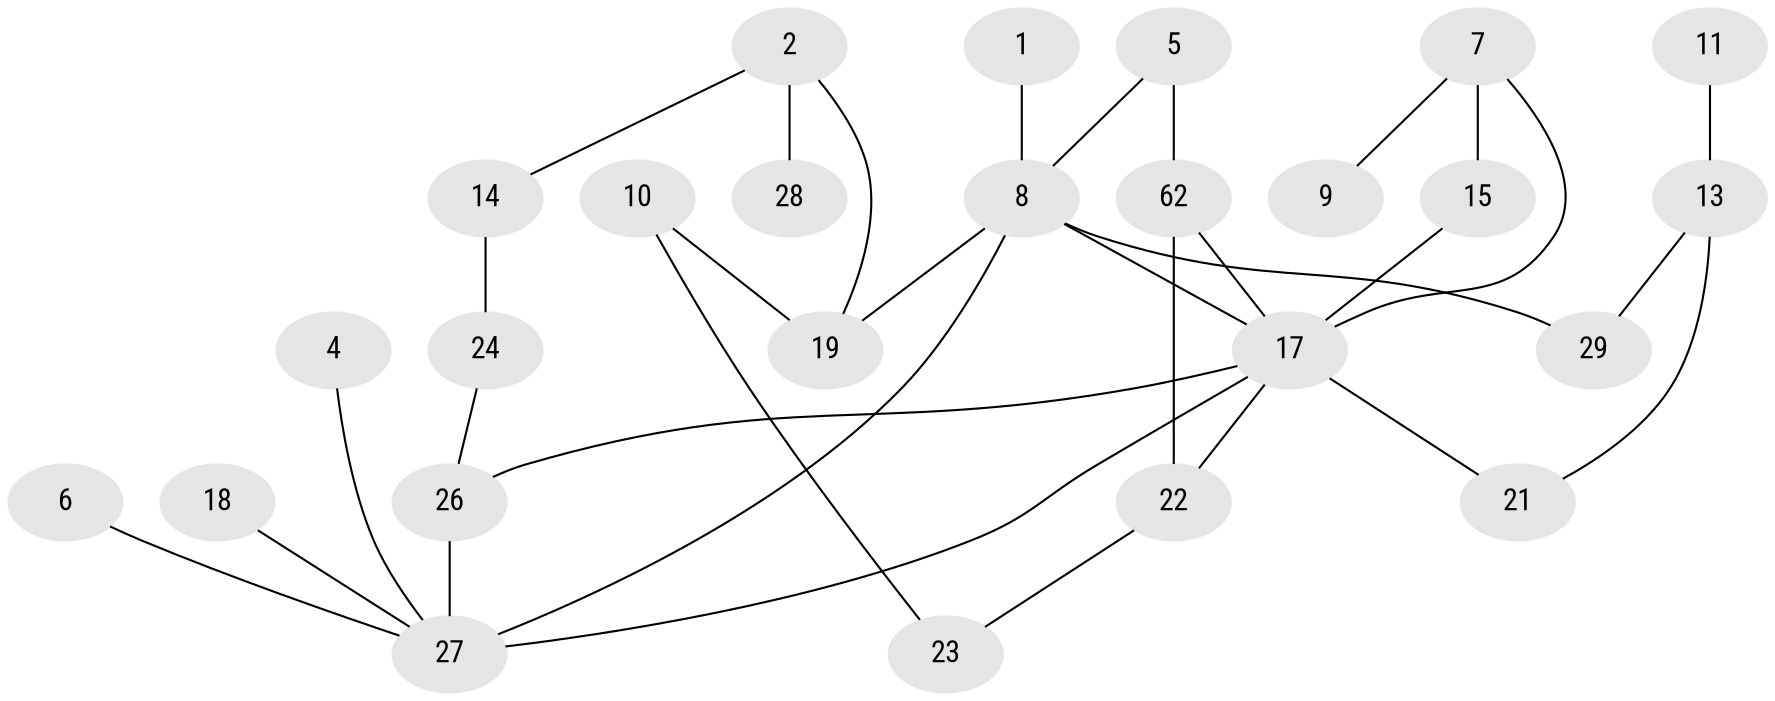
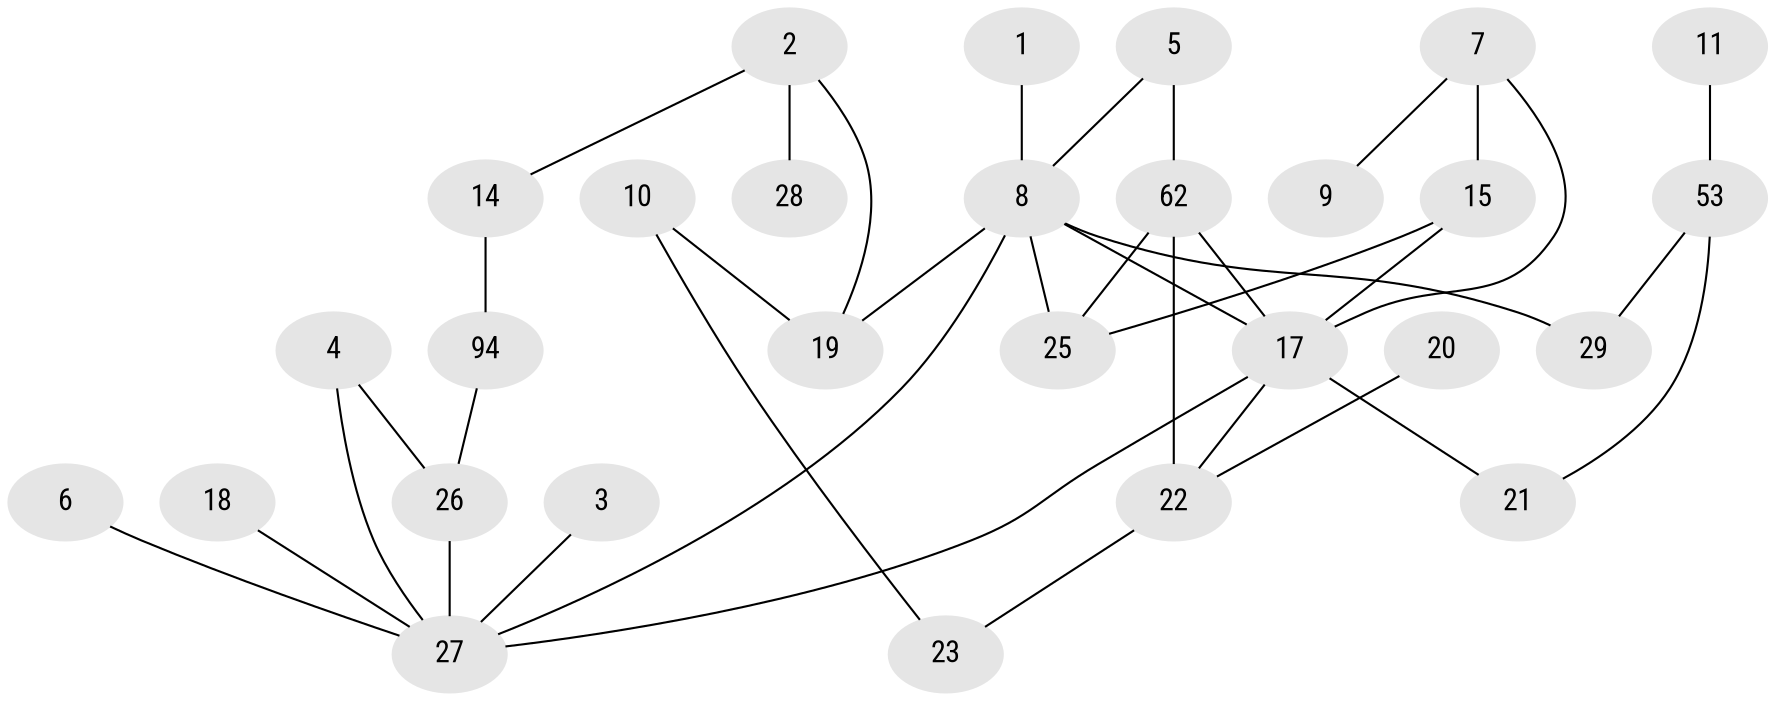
node "13": label "13" -> "53"
node "24": label "24" -> "94"
node "25": added
node "20": added
edge "17" -- "26": now "4" -- "26"
node "3": added
